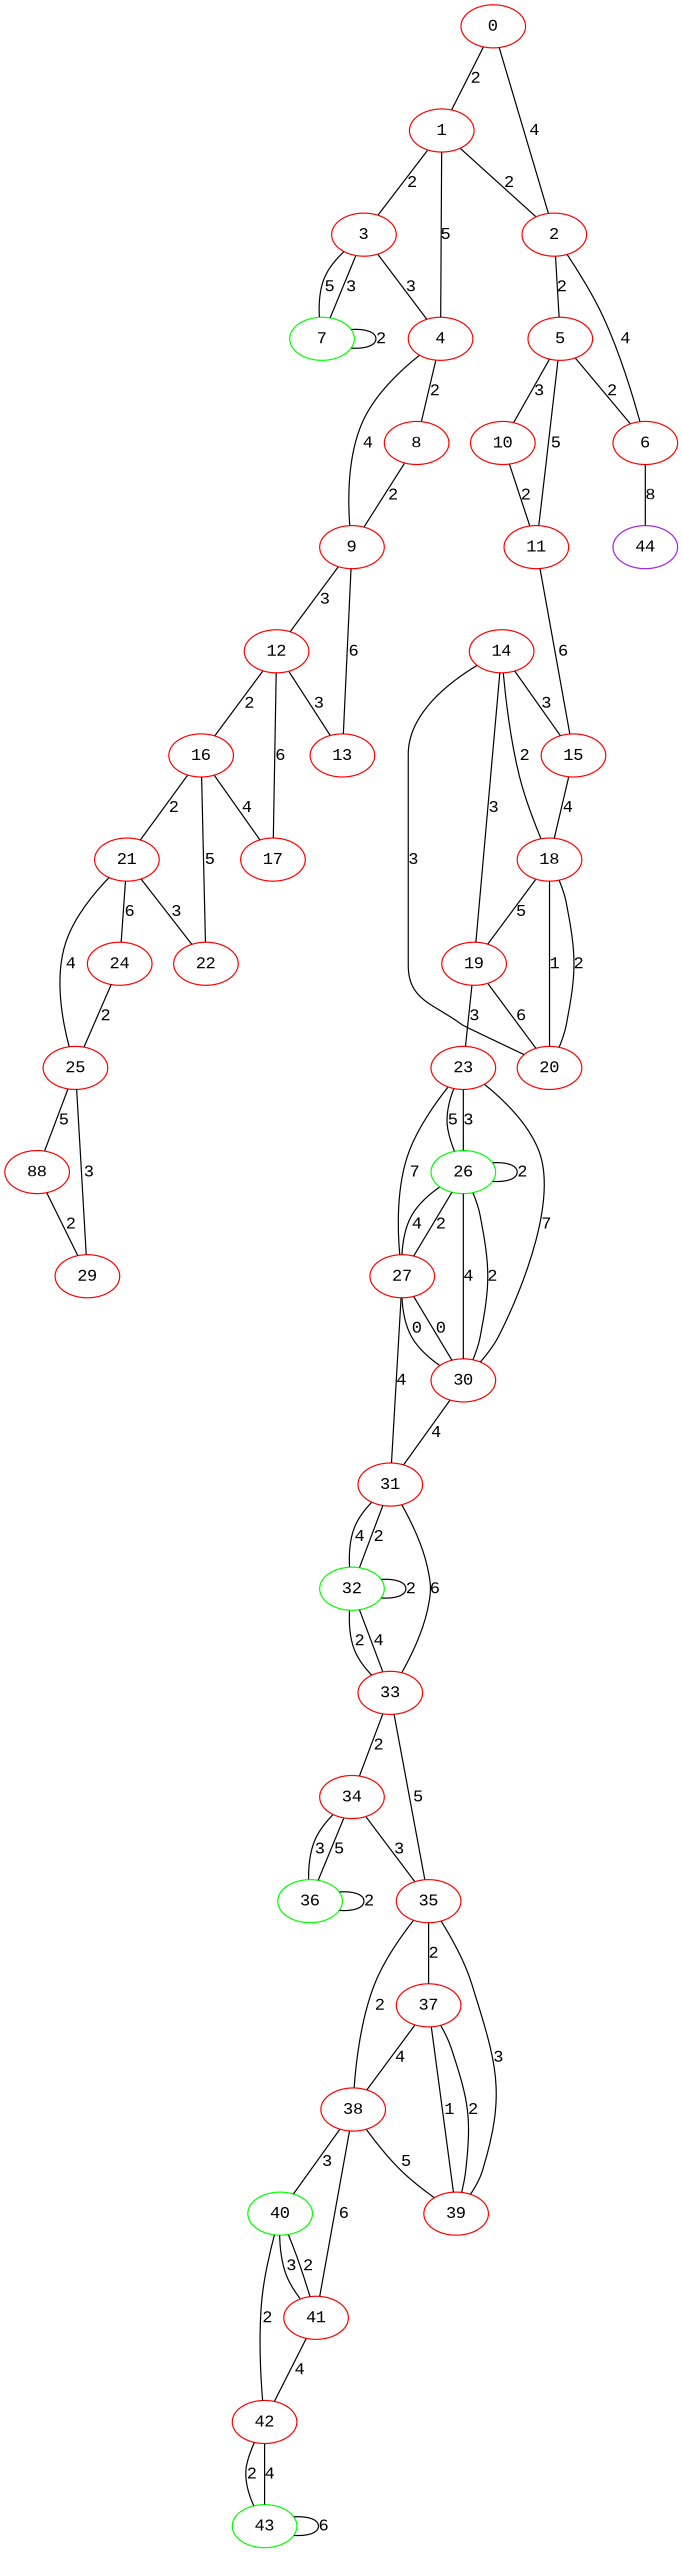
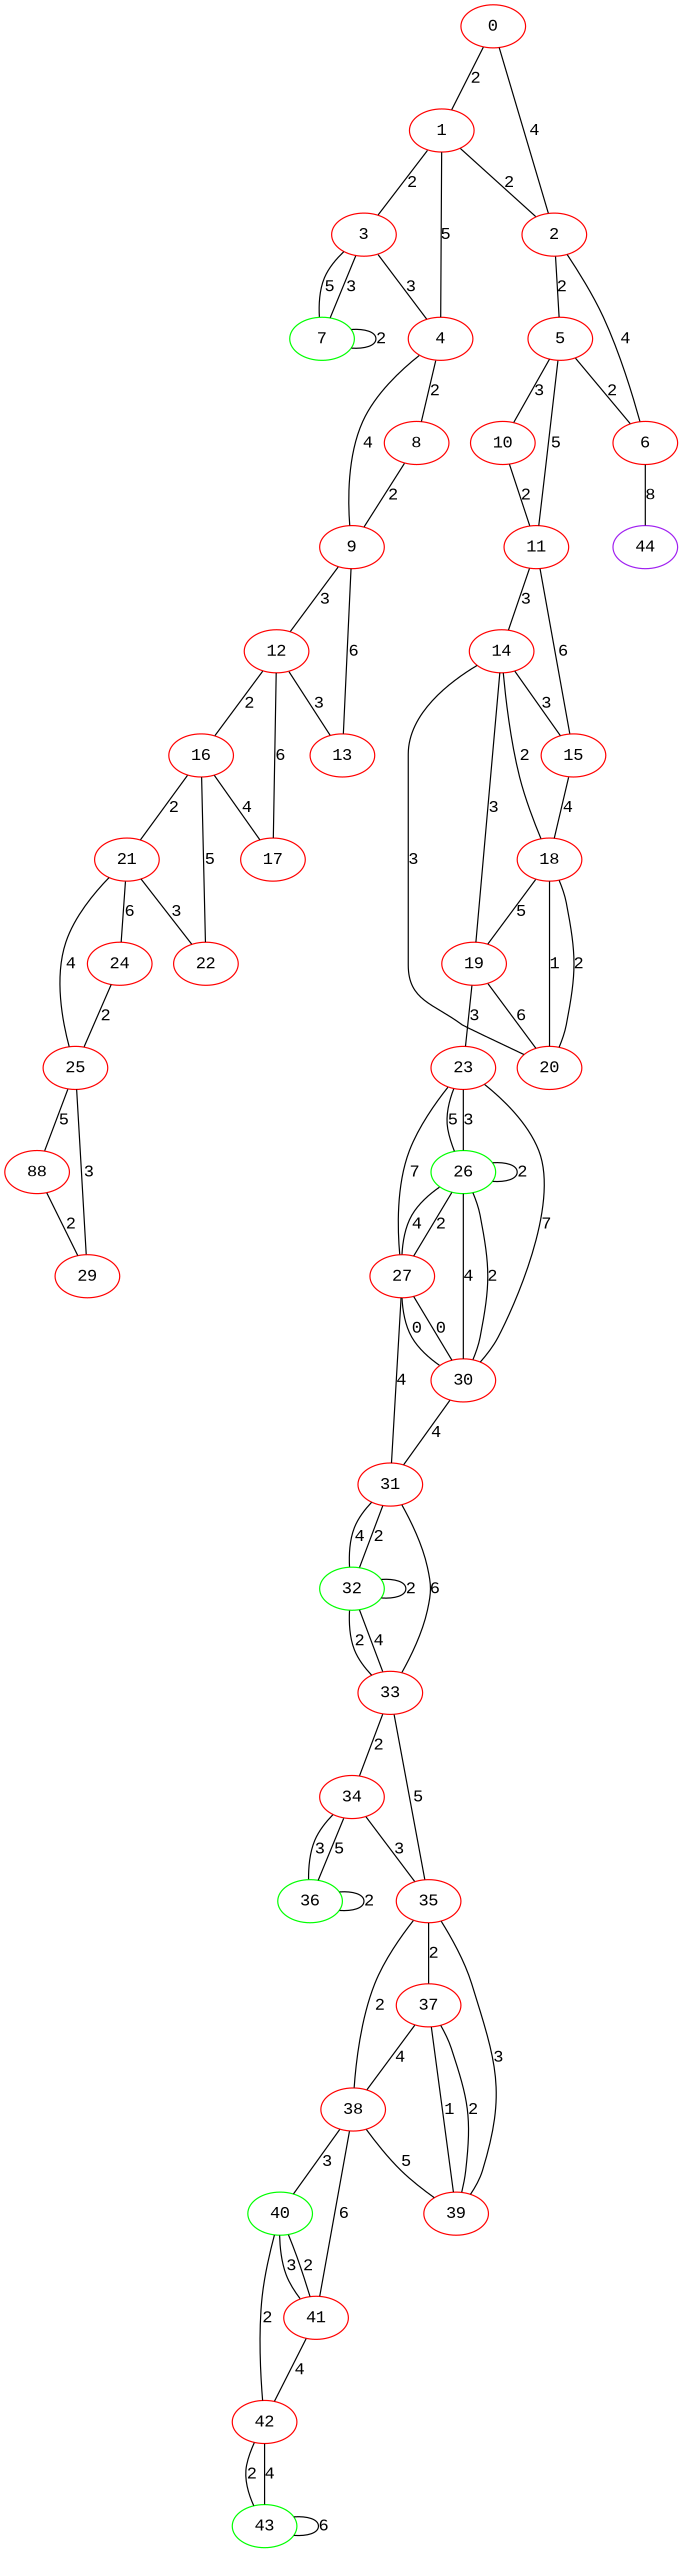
edge "11" -- "14": added, label "3"
